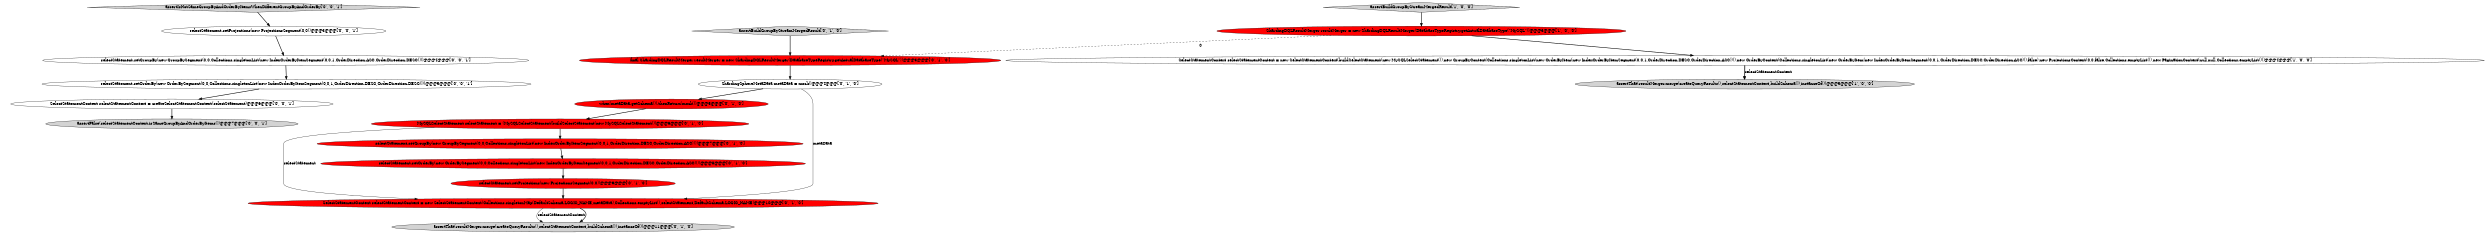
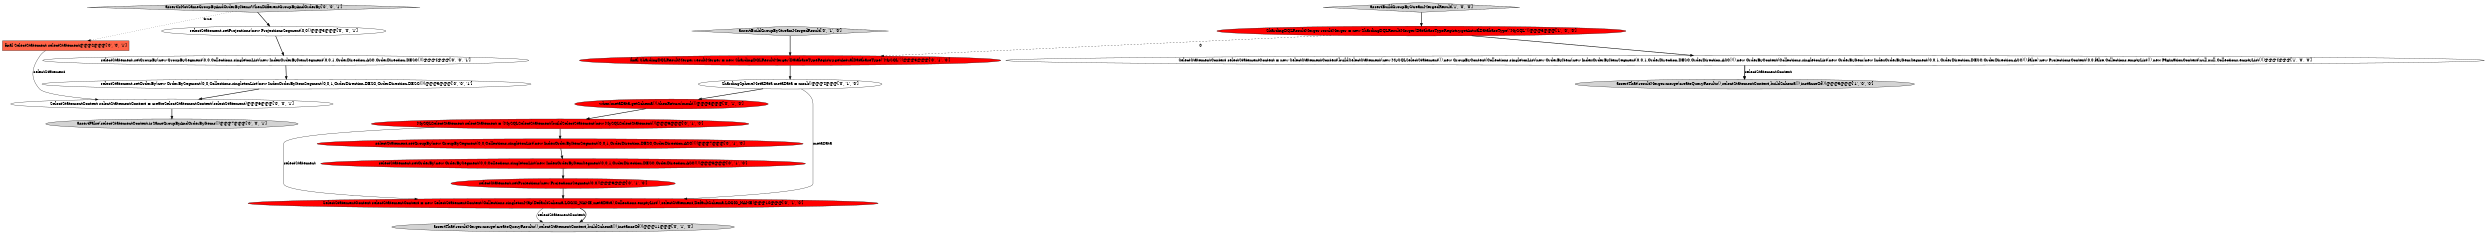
node "final SelectStatement selectStatement@@@2@@@['0', '0', '1']": added
